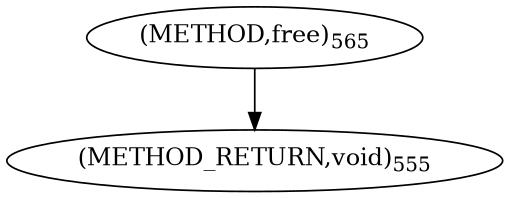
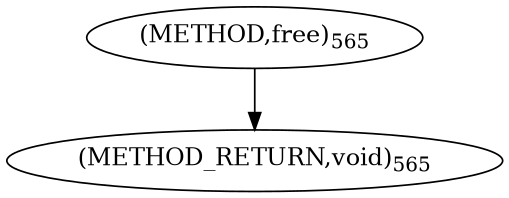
node "(METHOD_RETURN,void)": text "555" -> "565"
